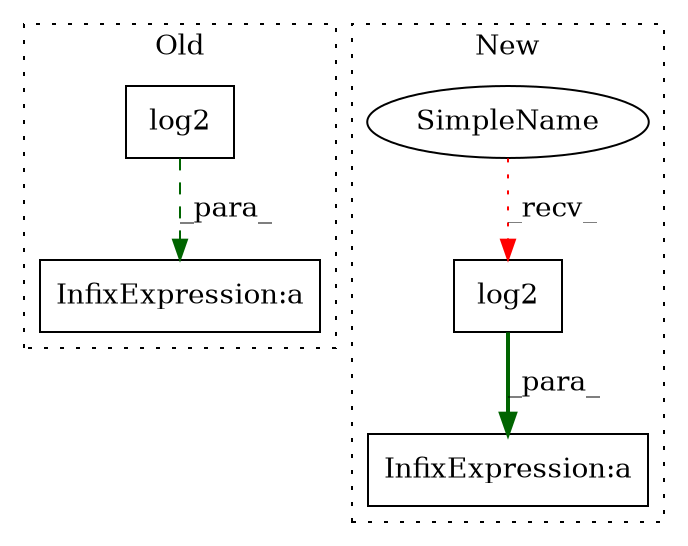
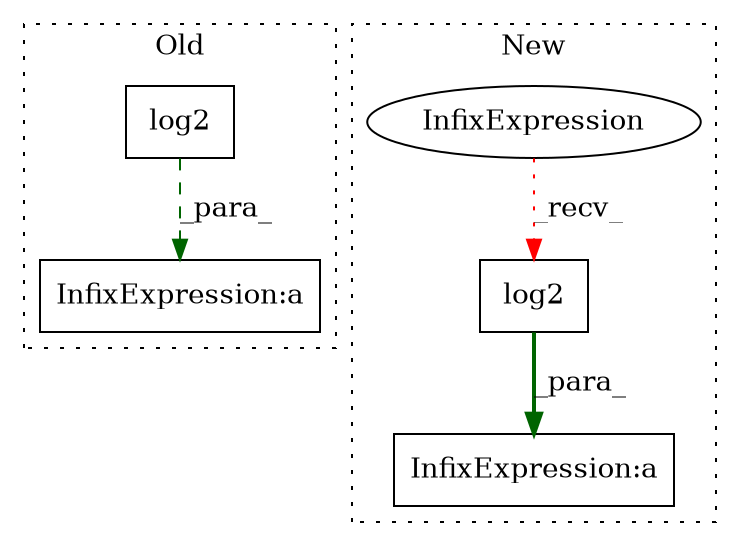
node "SimpleName": label "SimpleName" -> "InfixExpression"
